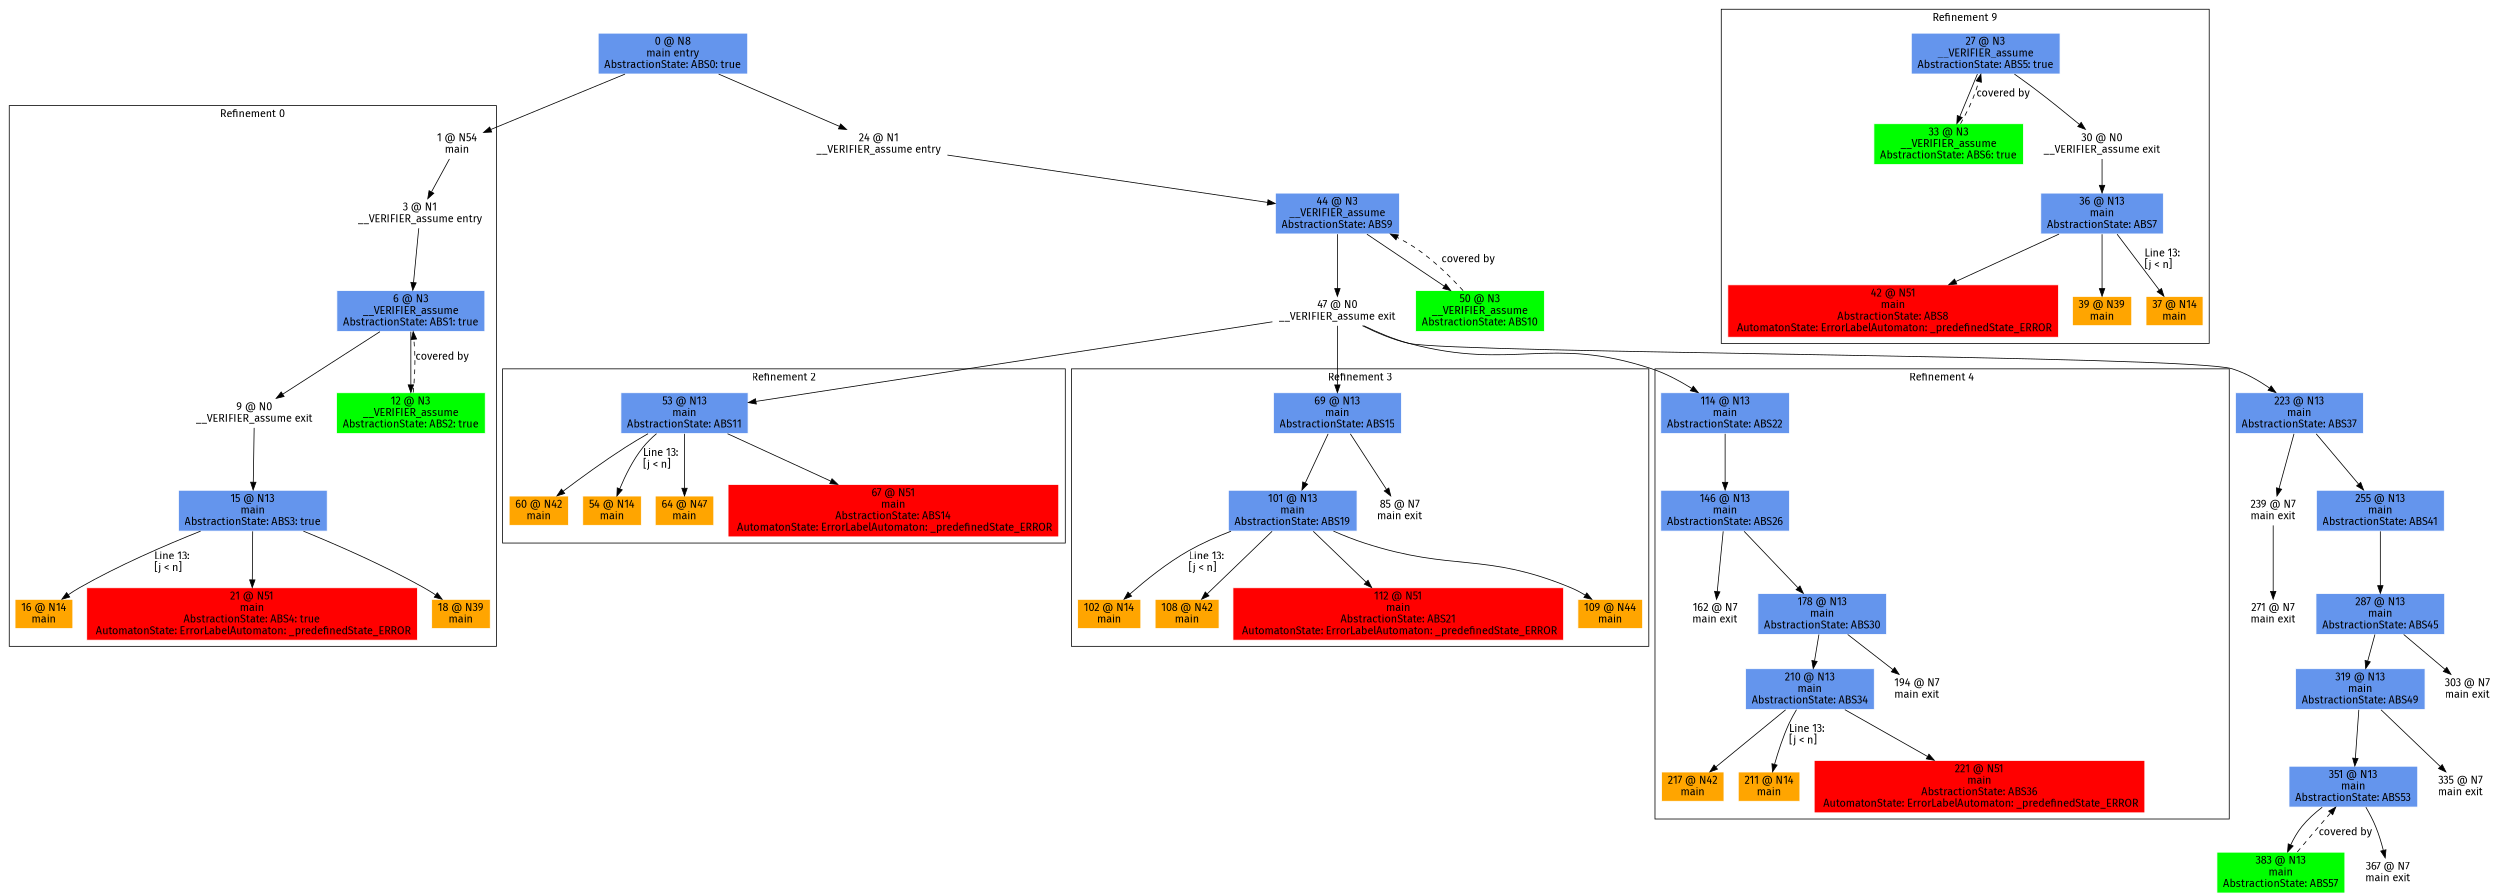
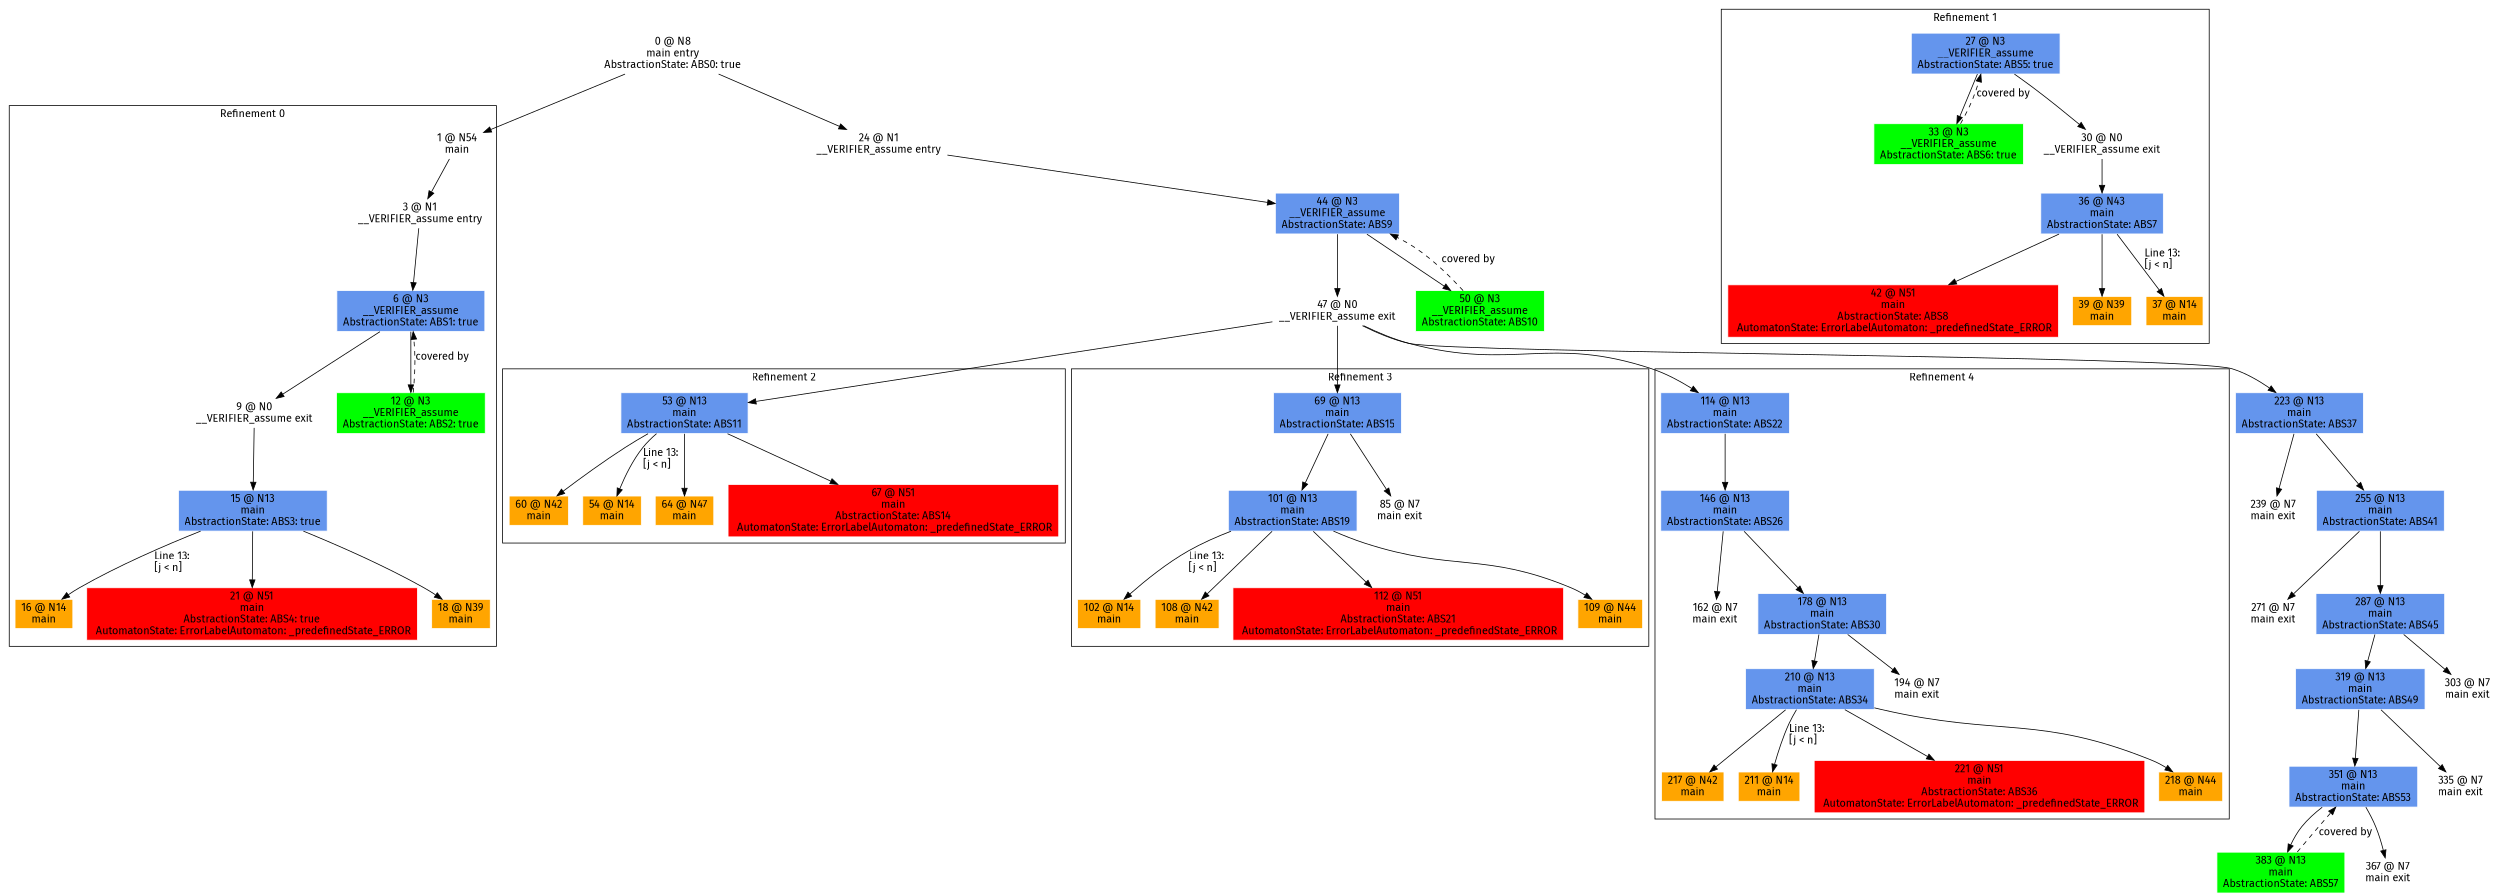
cluster "Refinement 9": label "Refinement 9" -> "Refinement 1"
node "0 @ N8 main entry AbstractionState: ABS0: true": fillcolor cornflowerblue -> white
node "36 @ N13 main AbstractionState: ABS7": label "36 @ N13 main AbstractionState: ABS7" -> "36 @ N43 main AbstractionState: ABS7"
edge "239 @ N7 main exit" -> "271 @ N7 main exit": now "255 @ N13 main AbstractionState: ABS41" -> "271 @ N7 main exit"
node "218 @ N44 main": added
